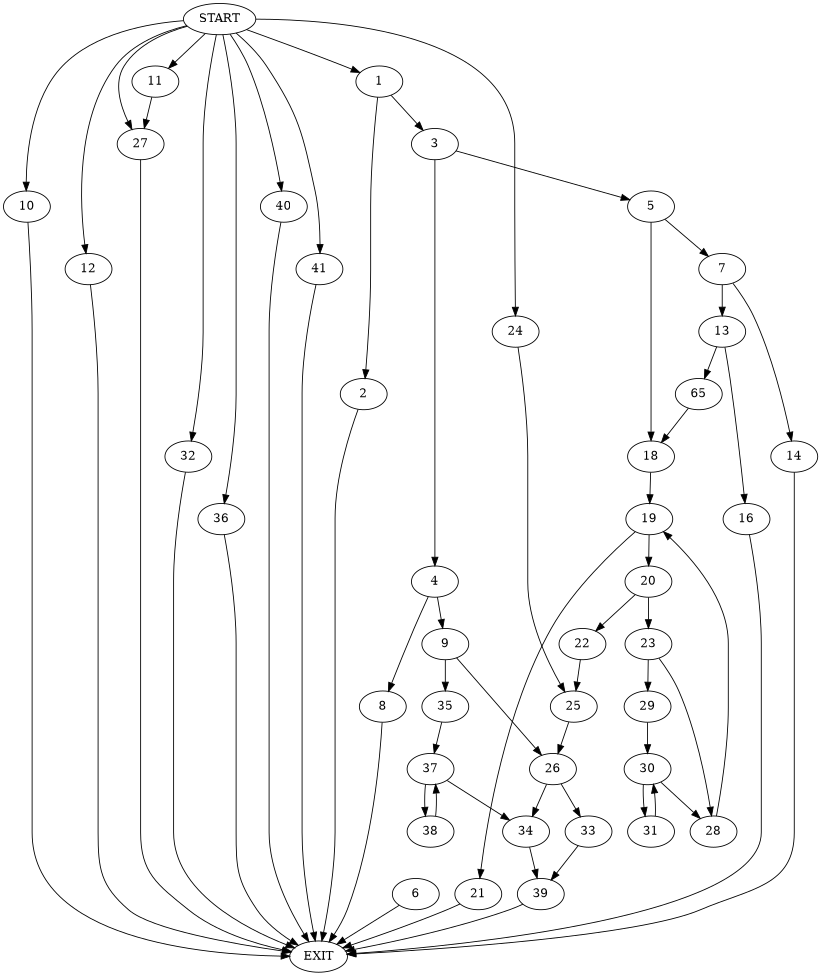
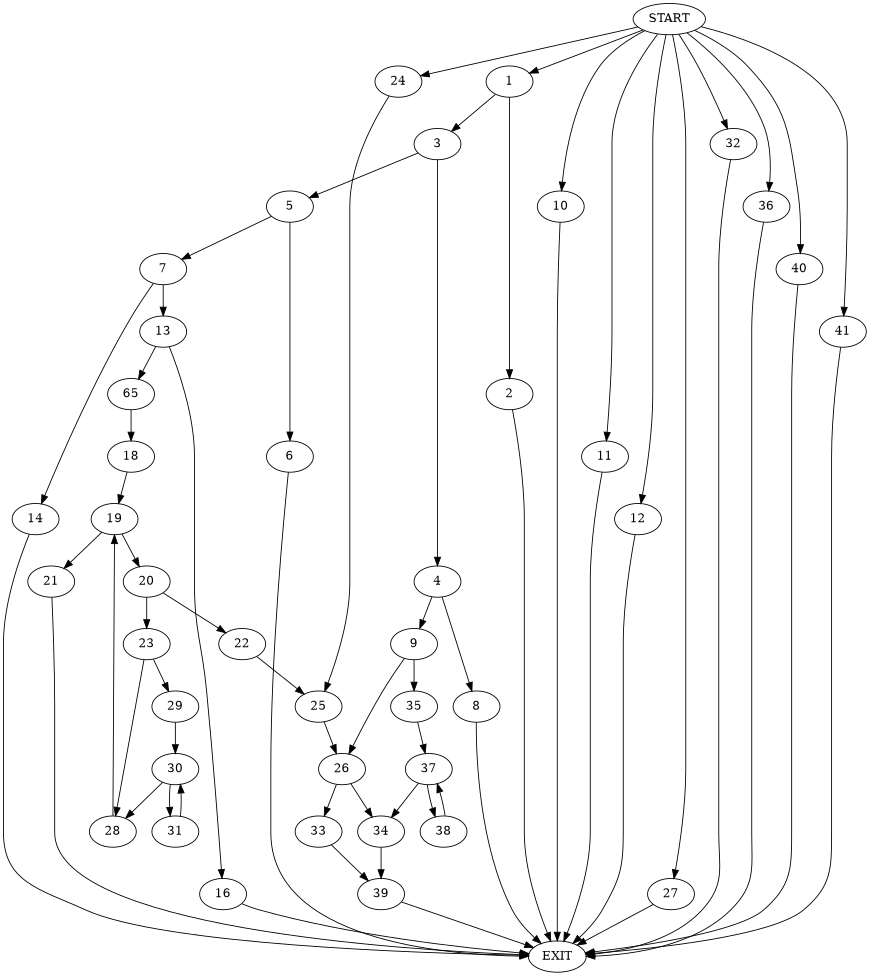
edge "11" -> "27": now "11" -> "EXIT"
edge "5" -> "18": now "5" -> "6"
